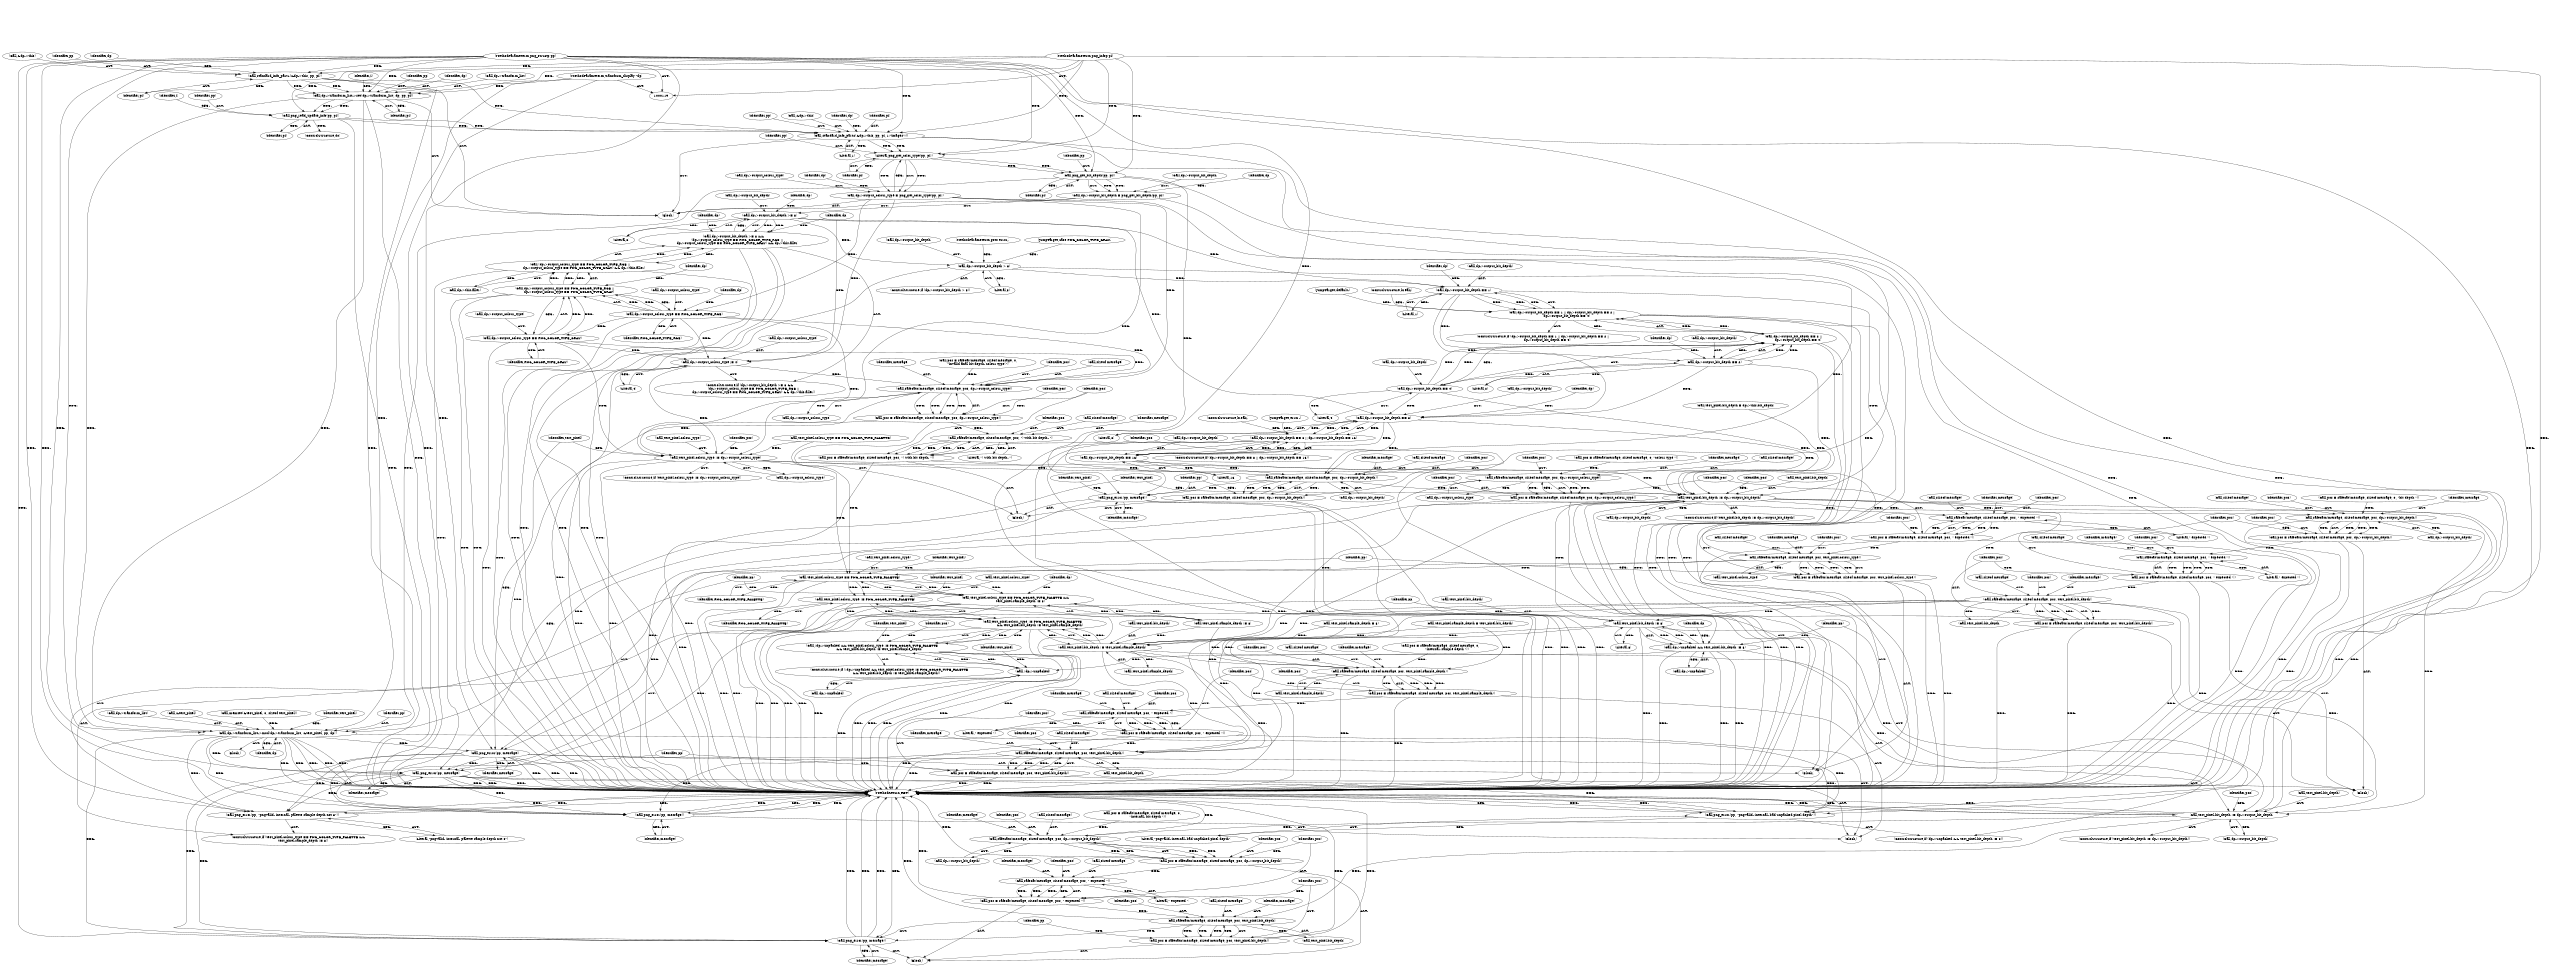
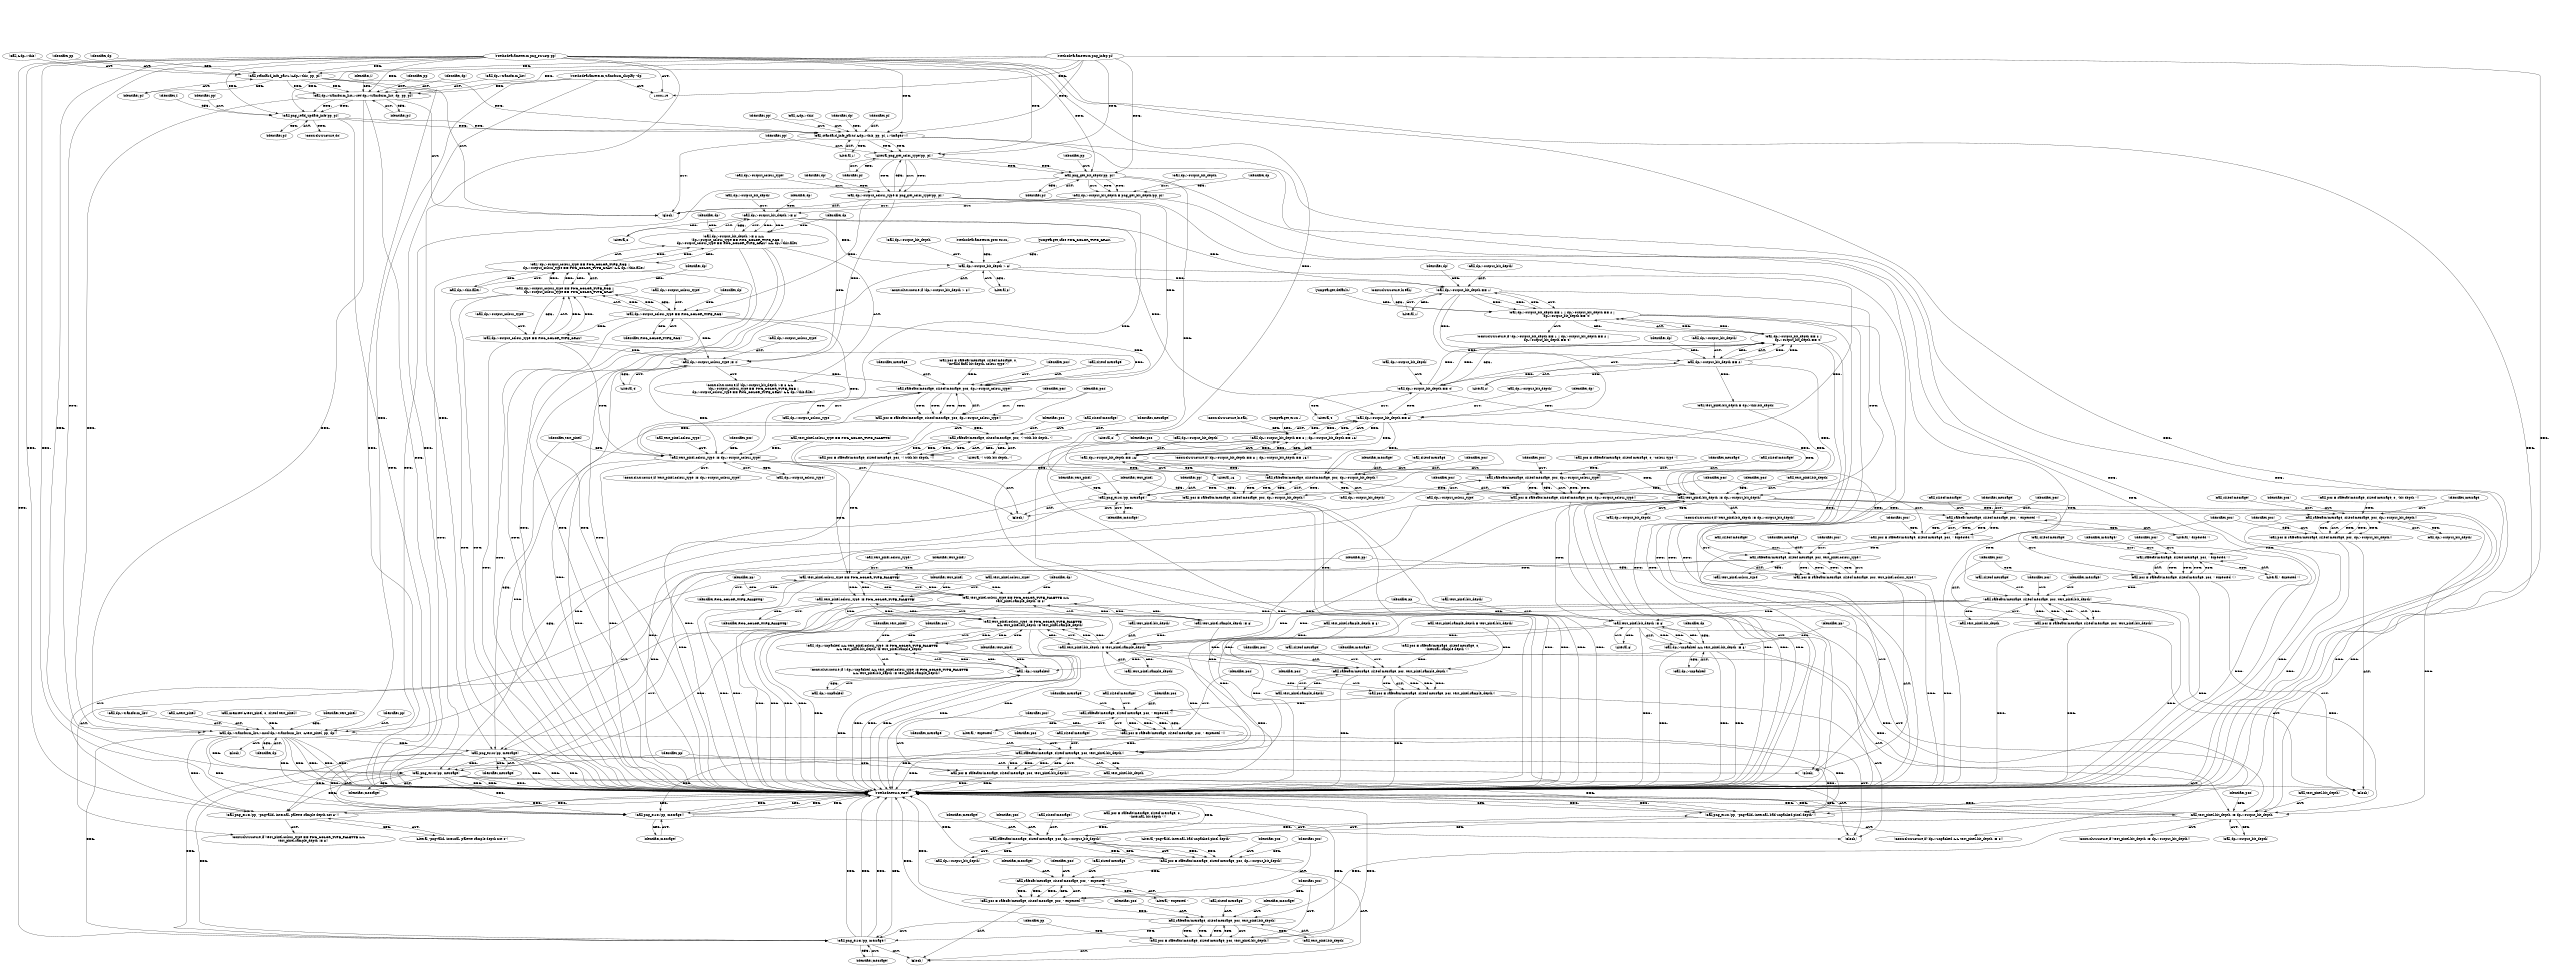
edge "(MethodParameterIn,png_structp pp)" -> "(Call,png_read_update_info(pp, pi))": added, label "DDG:"
edge "(MethodParameterIn,png_infop pi)" -> "1000119": label "AST: " -> "DDG: "
node "(Identifier,PNG_COLOR_TYPE_GRAY)": removed
edge "(Call,dp->output_bit_depth = png_get_bit_depth(pp, pi))" -> "(Call,dp->unpacked && test_pixel.bit_depth != 8)": now "(Call,dp->output_bit_depth = png_get_bit_depth(pp, pi))" -> "(MethodReturn,RET)"
edge "(Call,dp->output_bit_depth == 2)" -> "(Call,dp->output_bit_depth == 8)": now "(Call,dp->output_bit_depth == 2)" -> "(Call,test_pixel.bit_depth = dp->this.bit_depth)"
edge "(Call,test_pixel.sample_depth = test_pixel.bit_depth)" -> "(Call,test_pixel.bit_depth != test_pixel.sample_depth)": removed, label "DDG:"
